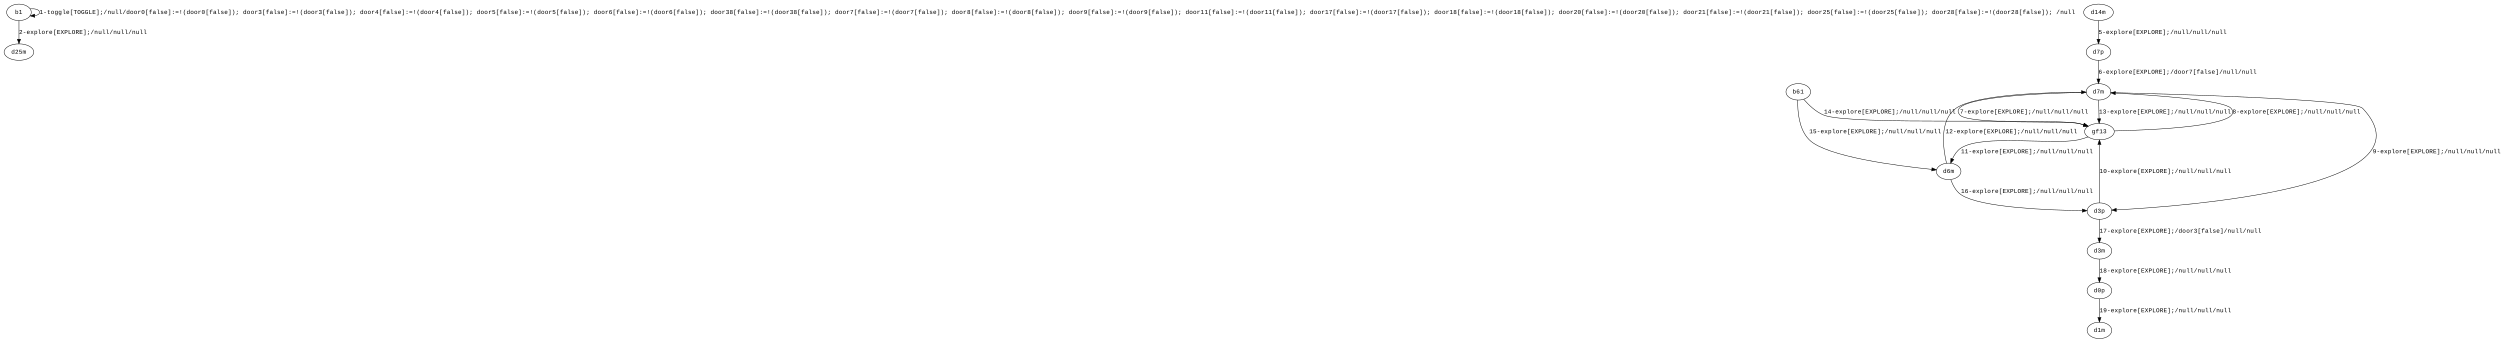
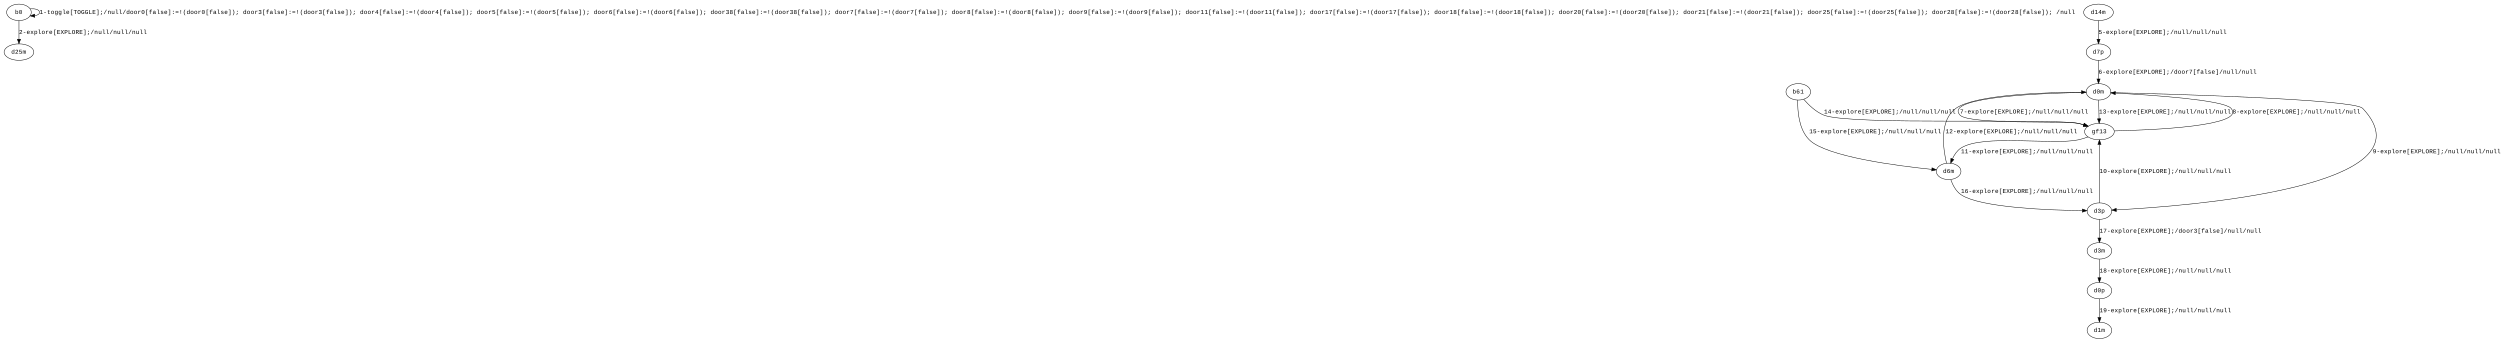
node "b1": label "b1" -> "b0"
node "d7m": label "d7m" -> "d0m"
